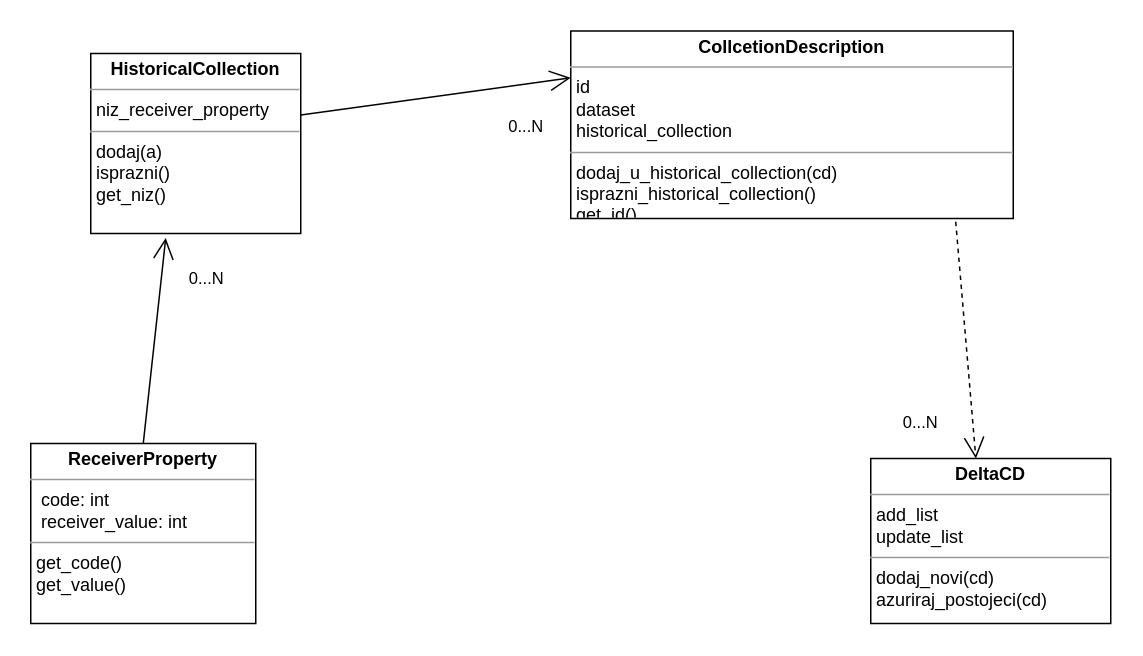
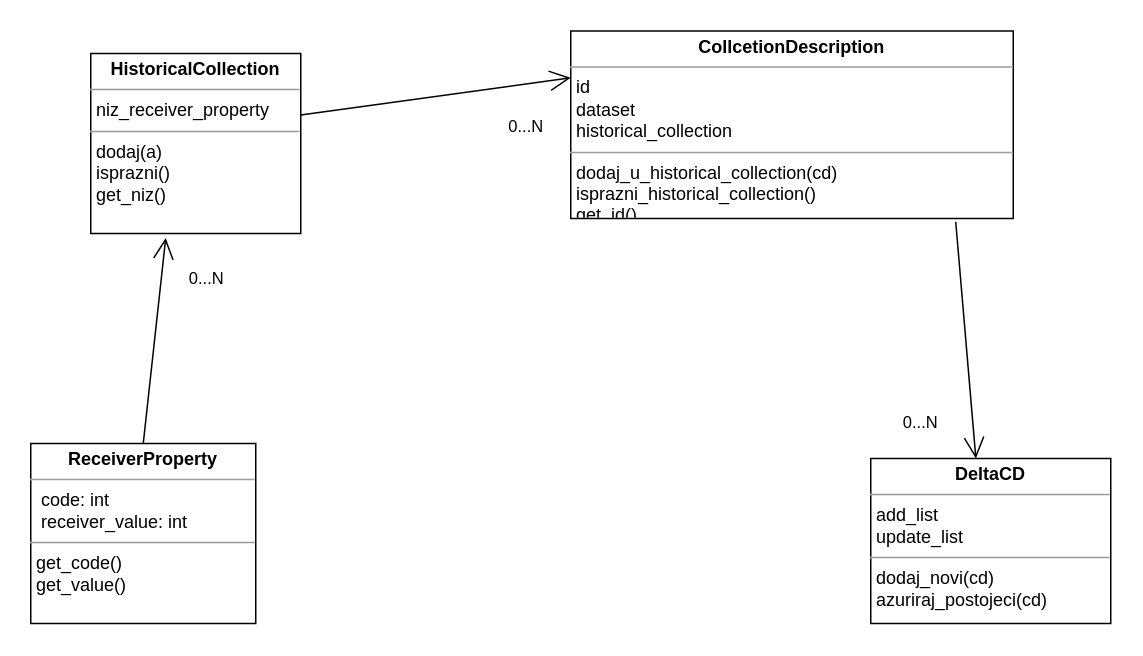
edge "CollcetionDescription id dataset historical_collection dodaj_u_historical_collection(cd) isprazni_historical_collection() get_id() get_dataset() get_historical_collection()" -> "DeltaCD add_list update_list dodaj_novi(cd) azuriraj_postojeci(cd)": style dashed -> solid
